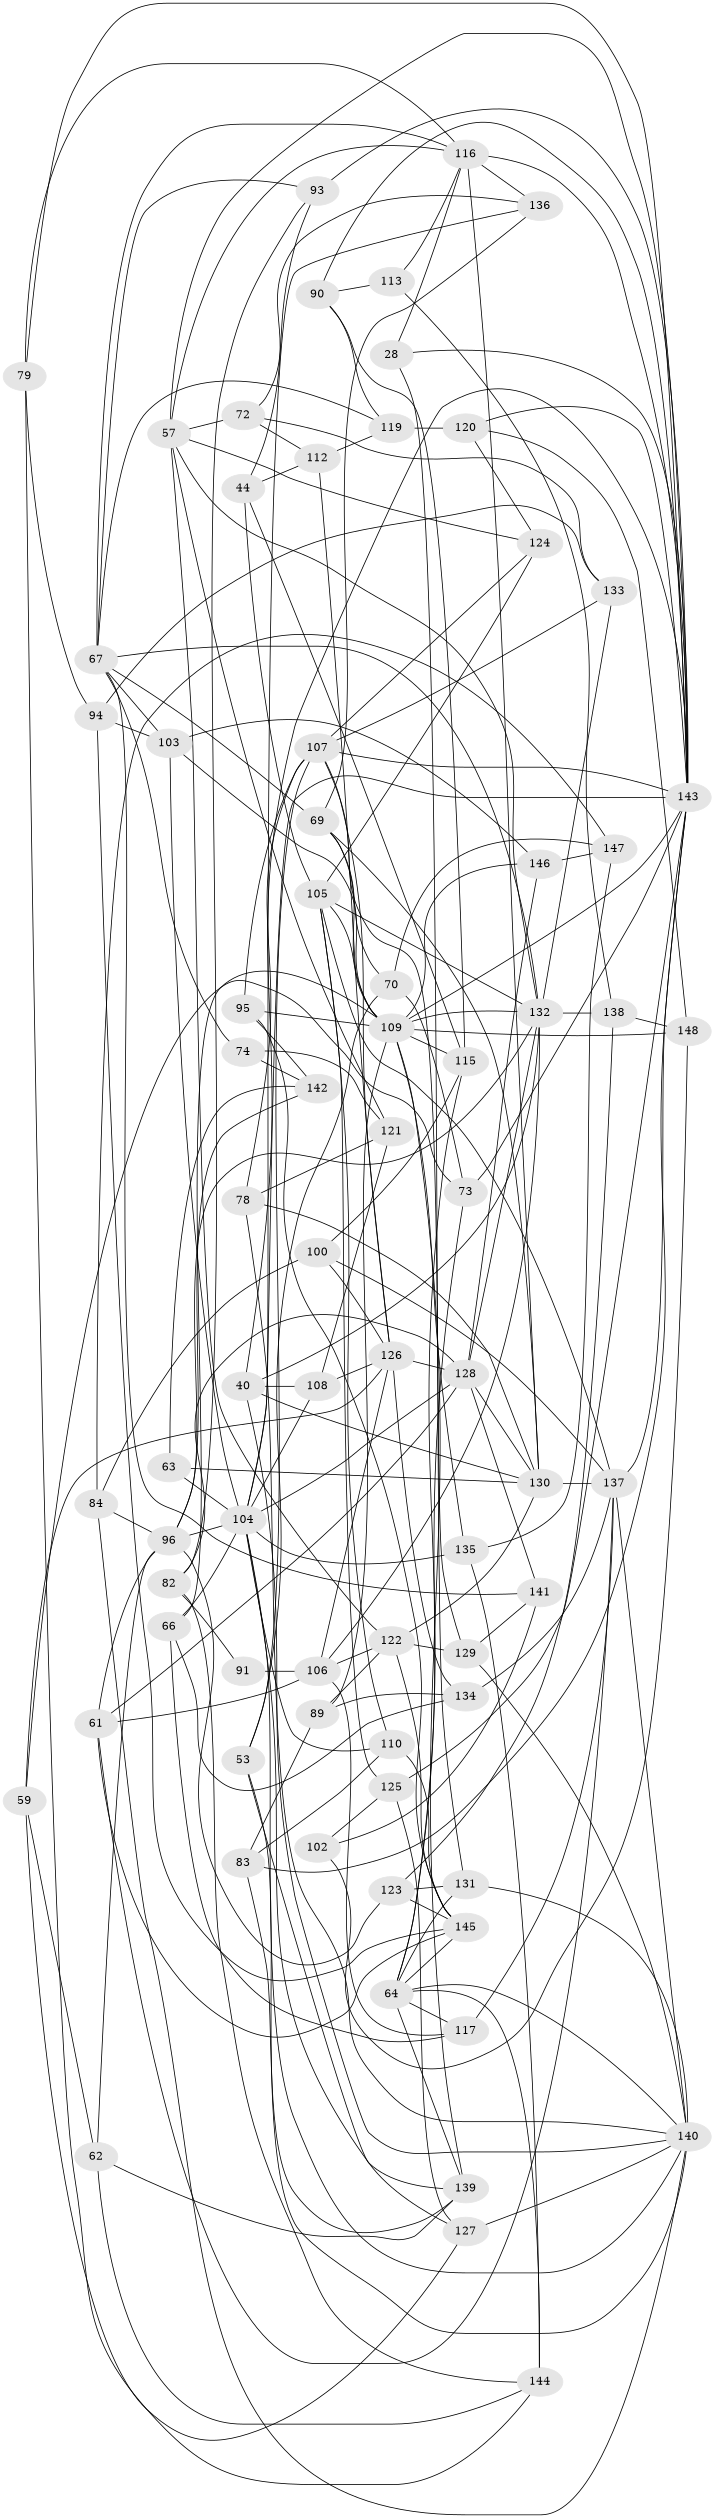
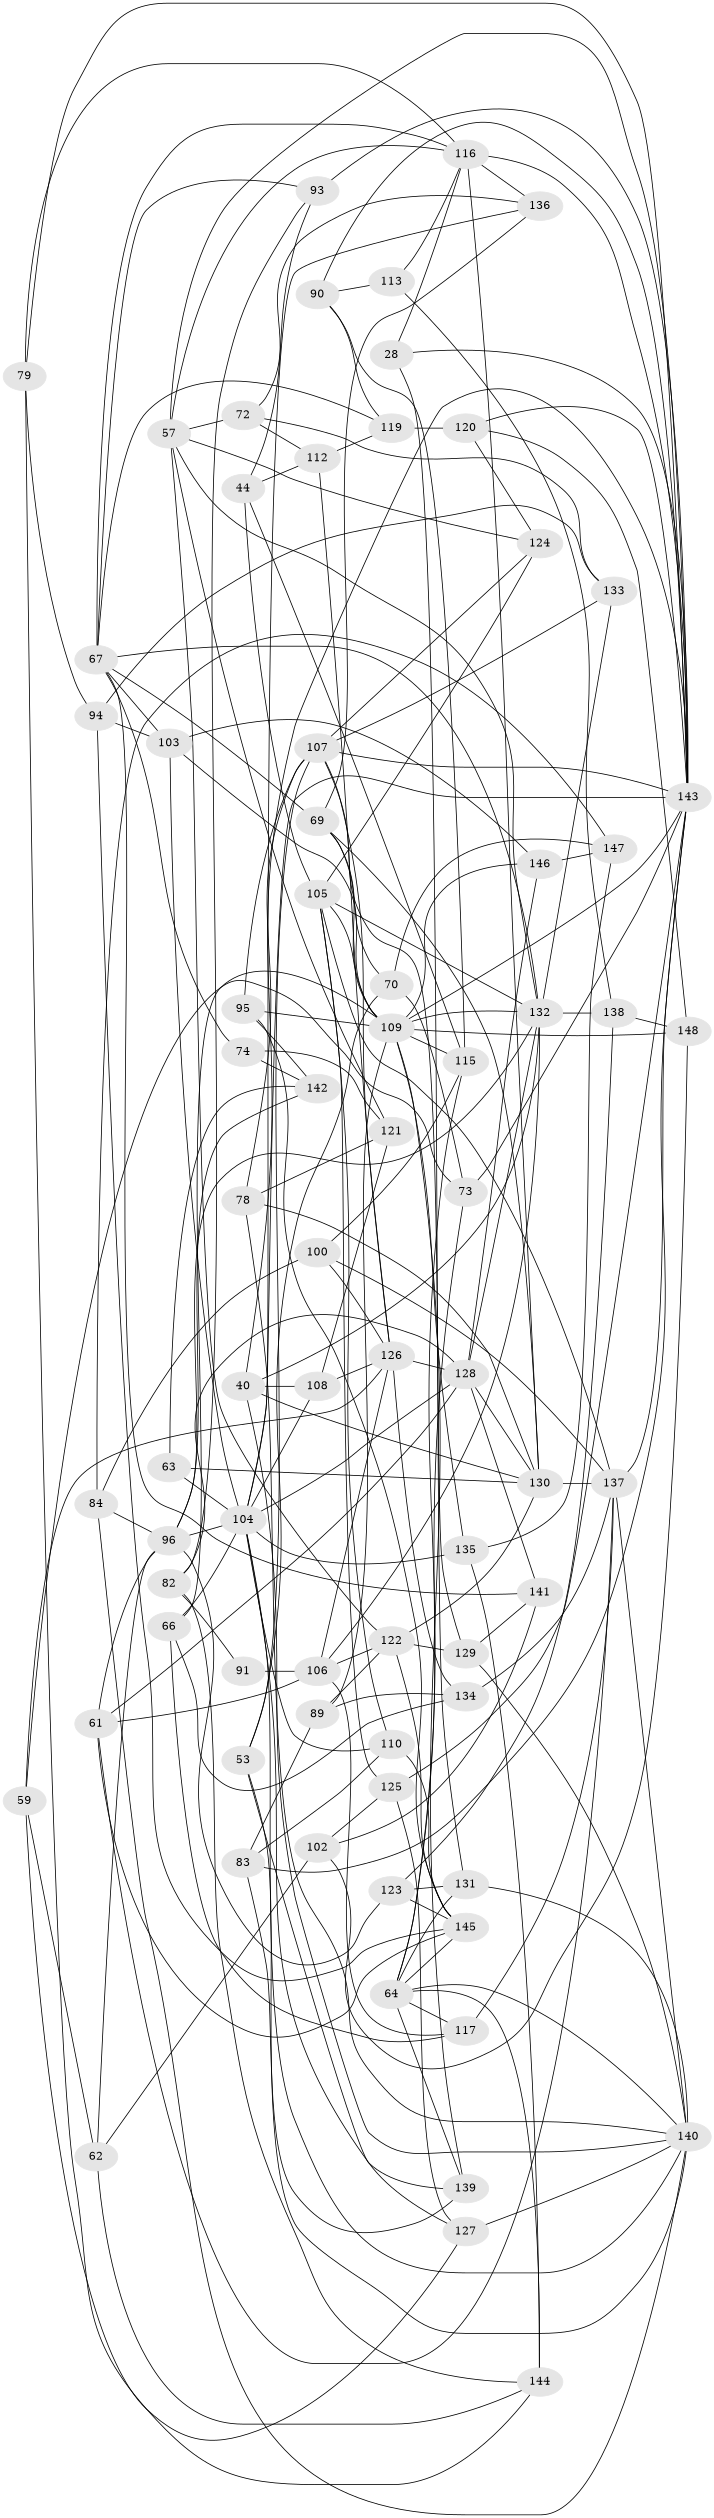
edge "62" -- "139": now "62" -- "102"
